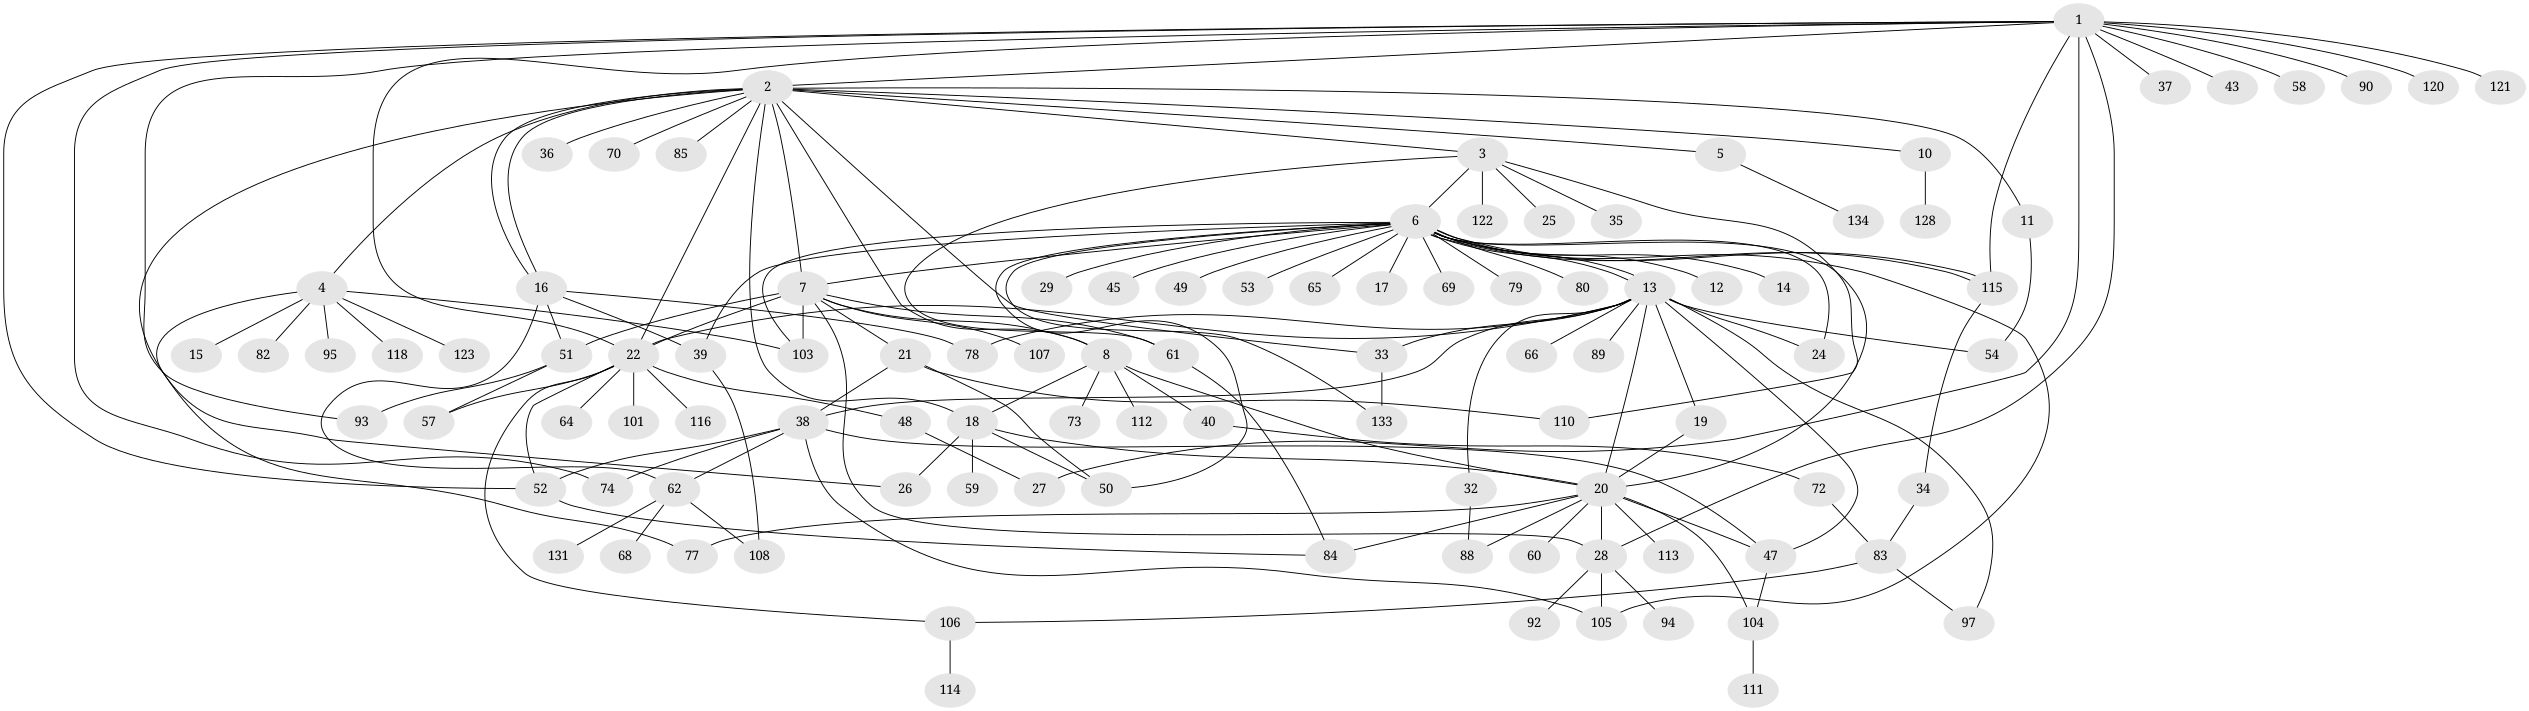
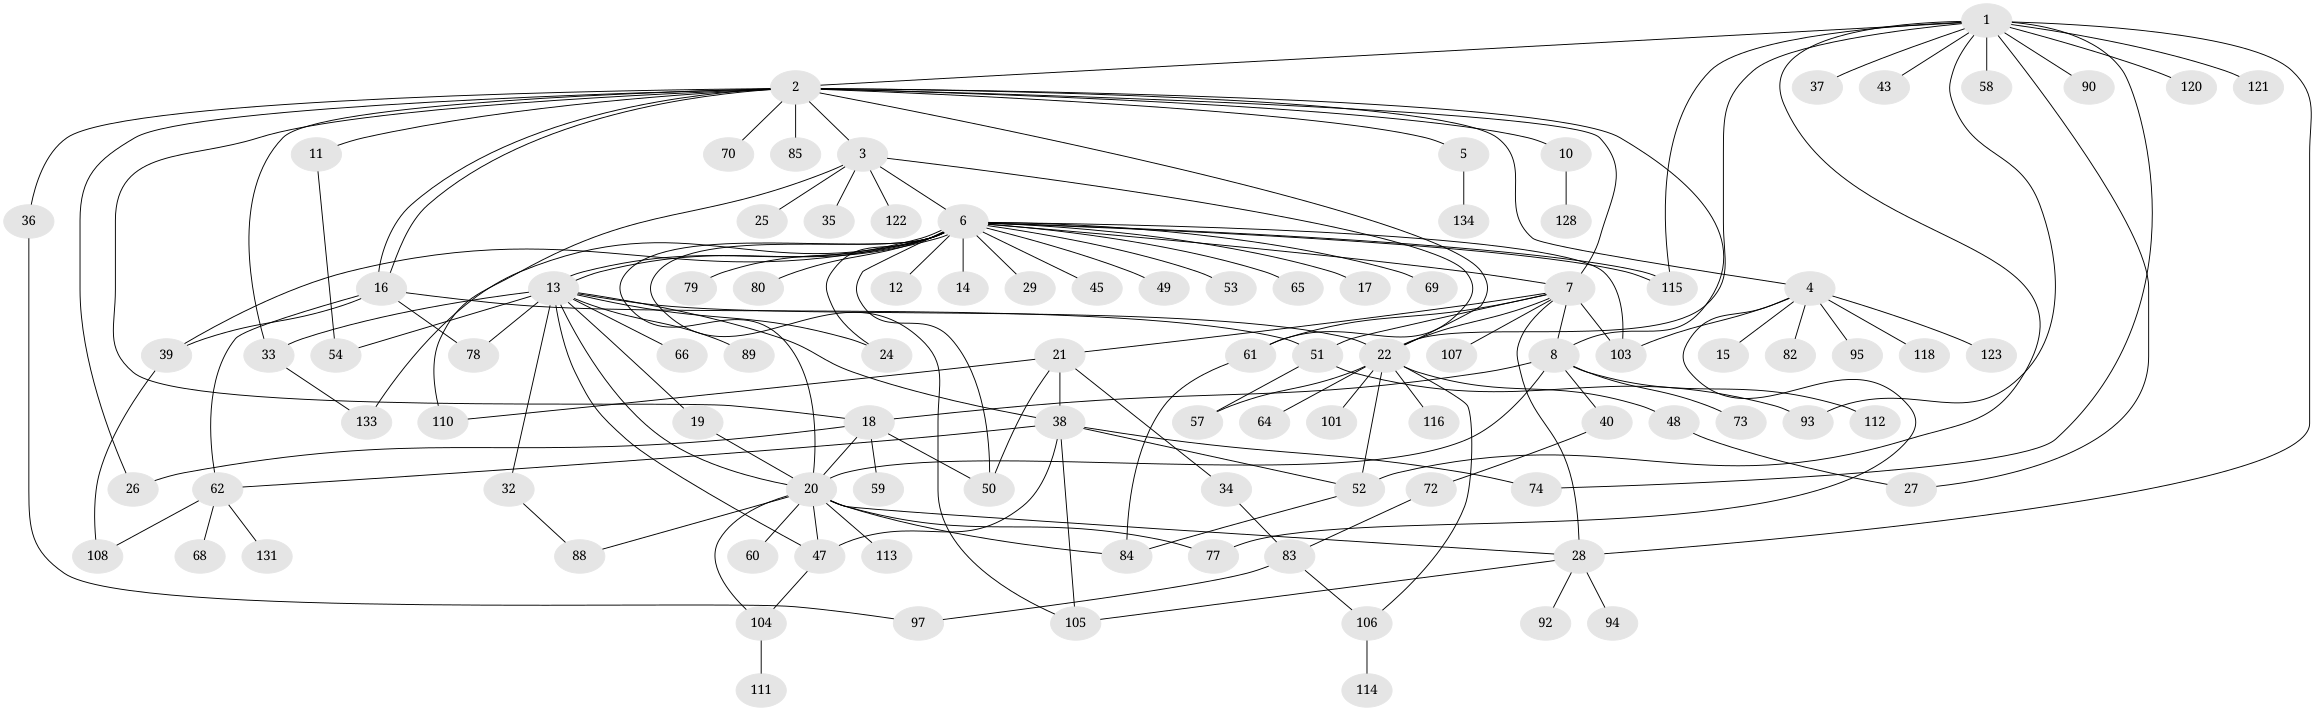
edge "115" -- "34": now "21" -- "34"
edge "13" -- "97": now "36" -- "97"
